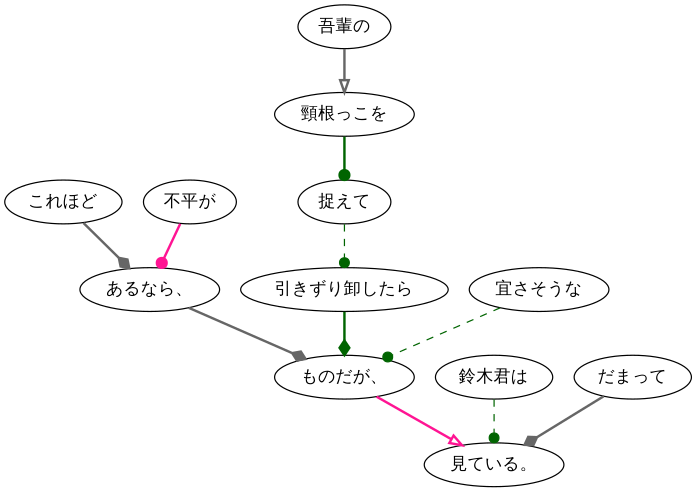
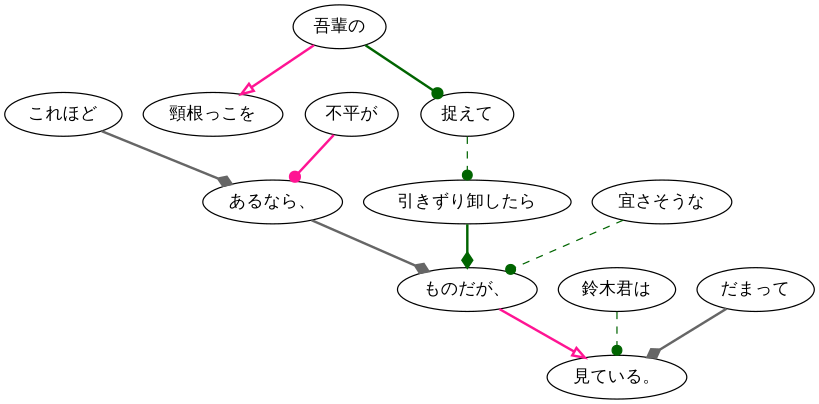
edge "吾輩の" -> "頸根っこを": color gray40 -> deeppink
edge "頸根っこを" -> "捉えて": now "吾輩の" -> "捉えて"
